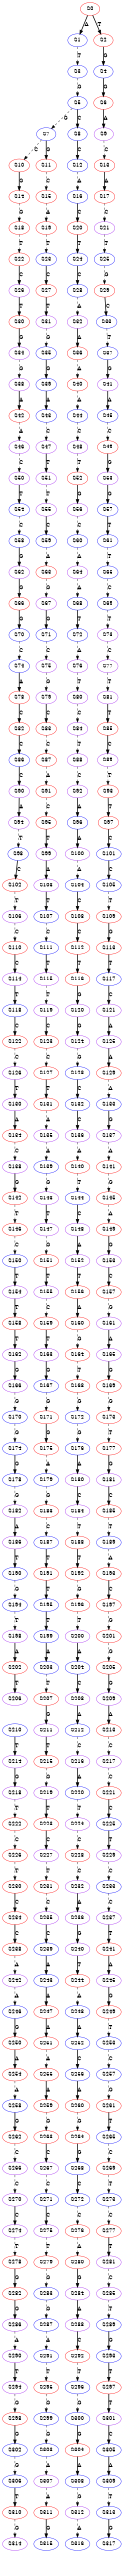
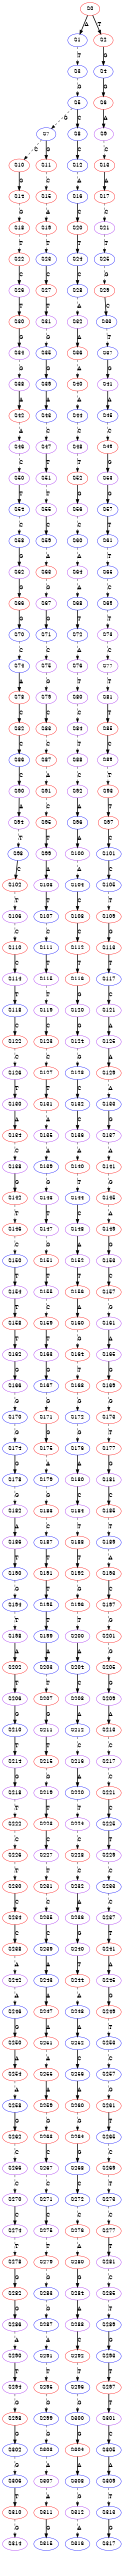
edge "S206" -> "S210": added, label "G"
